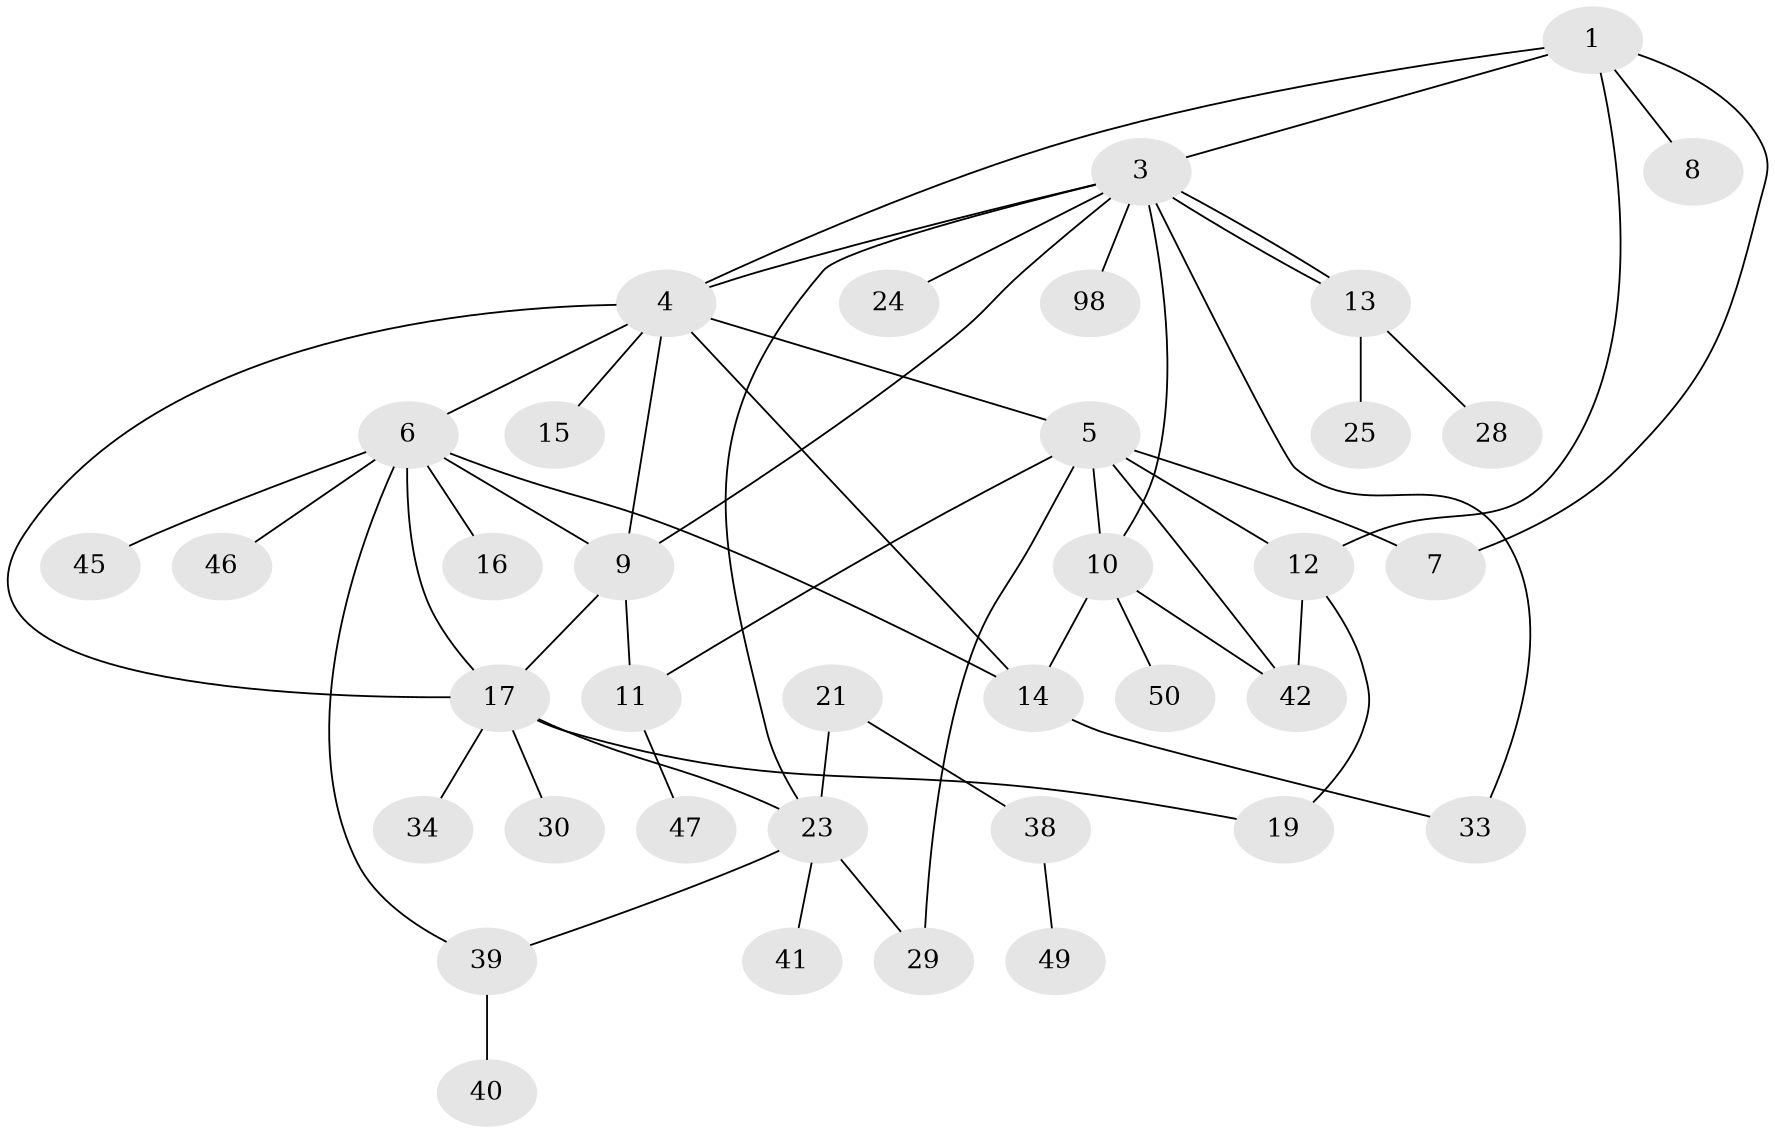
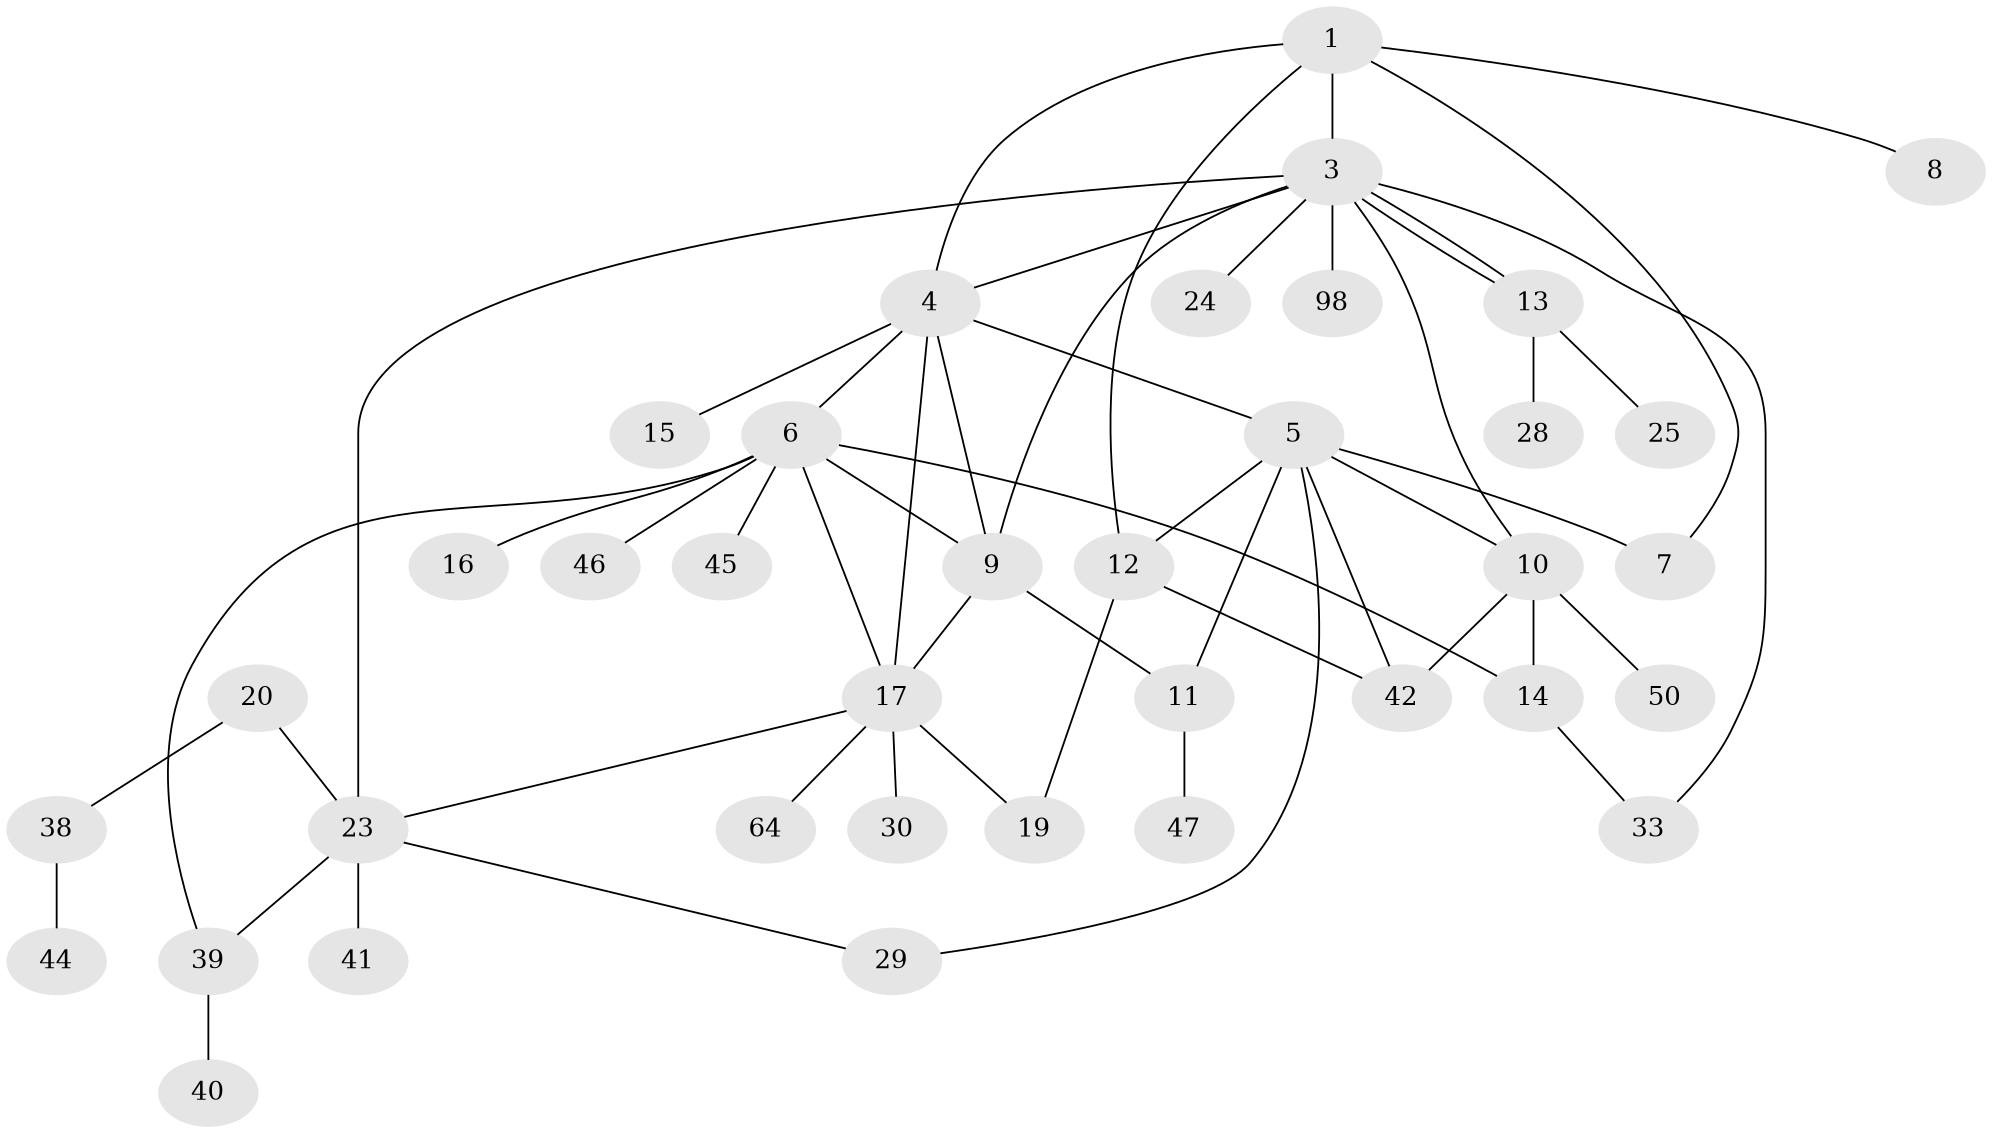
edge "4" -- "14": removed
node "21": label "21" -> "20"
node "34": label "34" -> "64"
node "49": label "49" -> "44"
